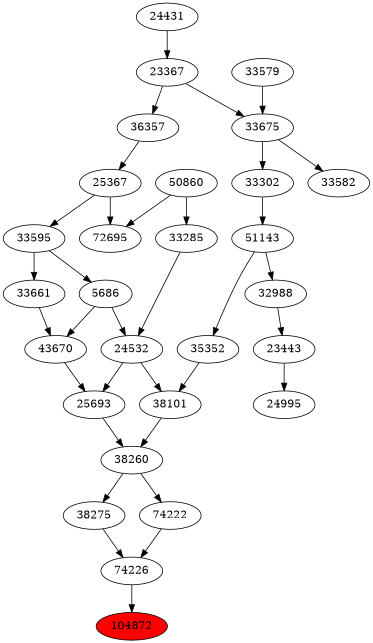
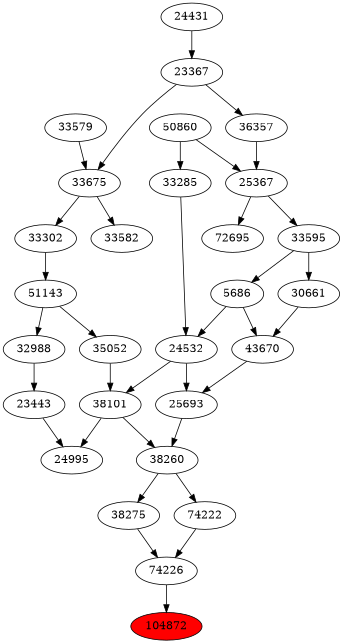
edge "50860" -> "72695": now "50860" -> "25367"
node "33661": label "33661" -> "30661"
node "35352": label "35352" -> "35052"
edge "38101" -> "24995": added
